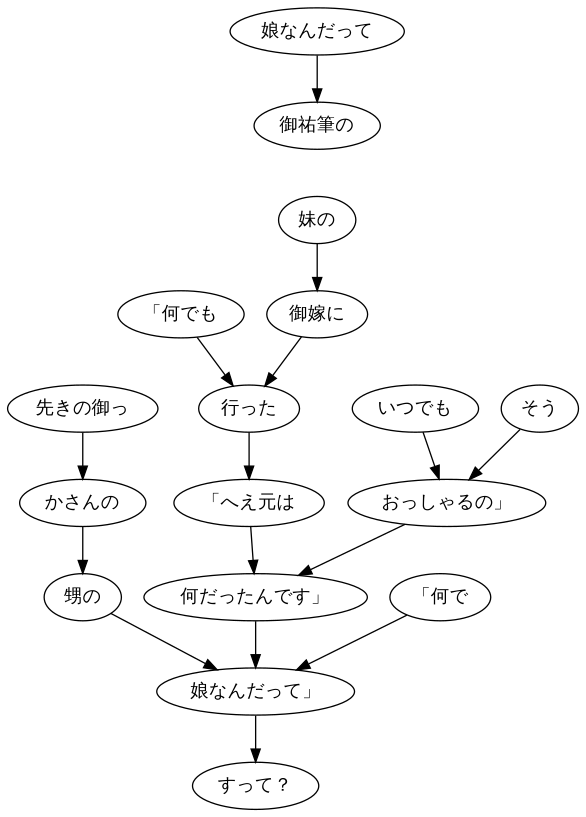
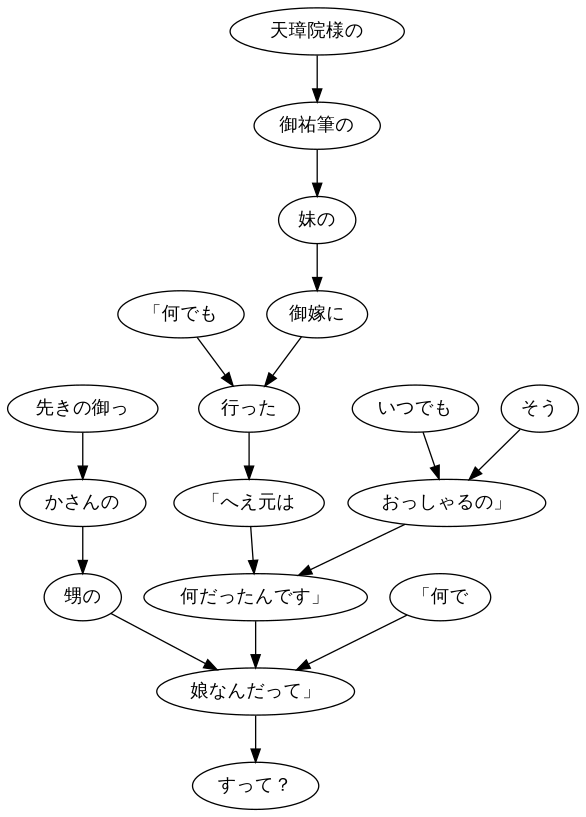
node "娘なんだって": label "娘なんだって" -> "天璋院様の"
edge "御祐筆の" -> "妹の": added
